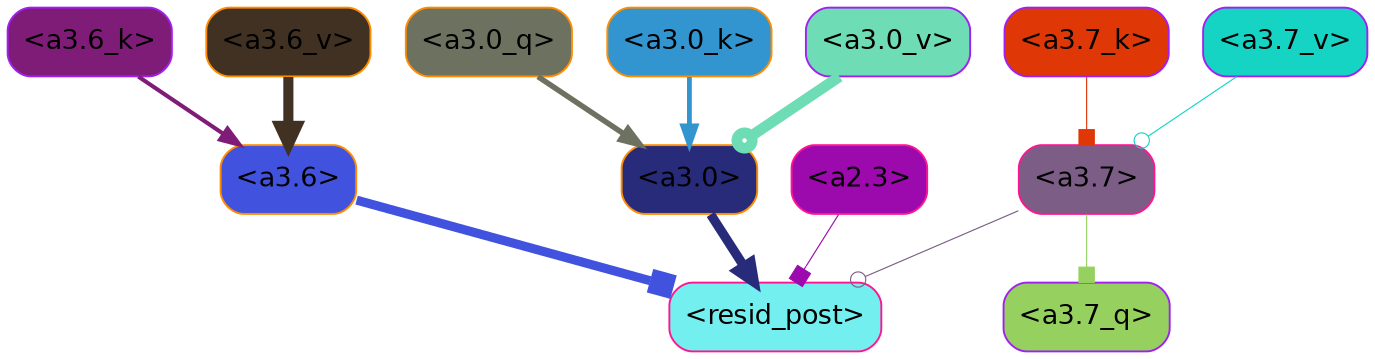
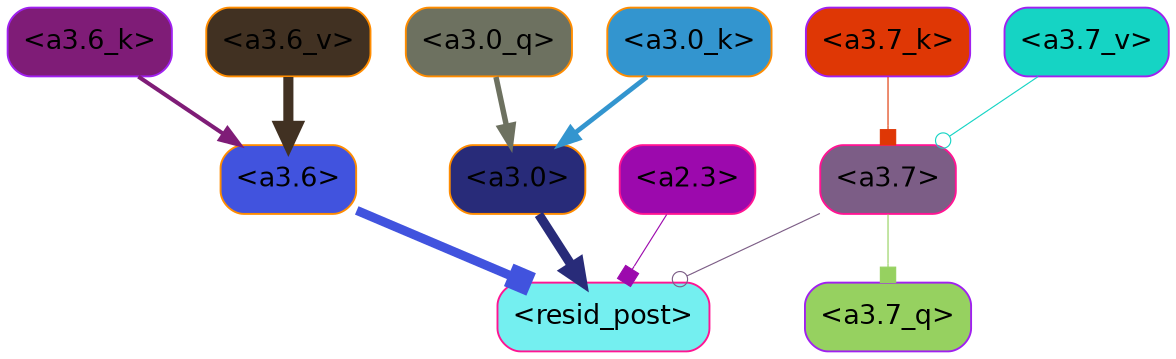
node "<a3.0_v>": removed
